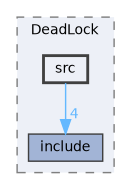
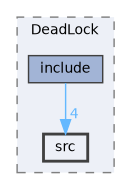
edge "src" -> "include": reversed
